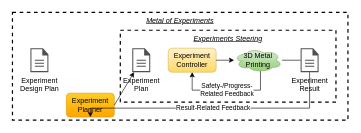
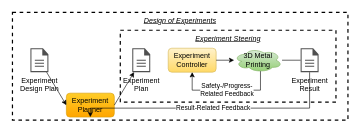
node "Metal of Experiments": label "Metal of Experiments" -> "Design of Experiments"
node "Experiments Steering": label "Experiments Steering" -> "Experiment Steering"
edge "Experiment Design Plan" -> "Experiment Planner": added
